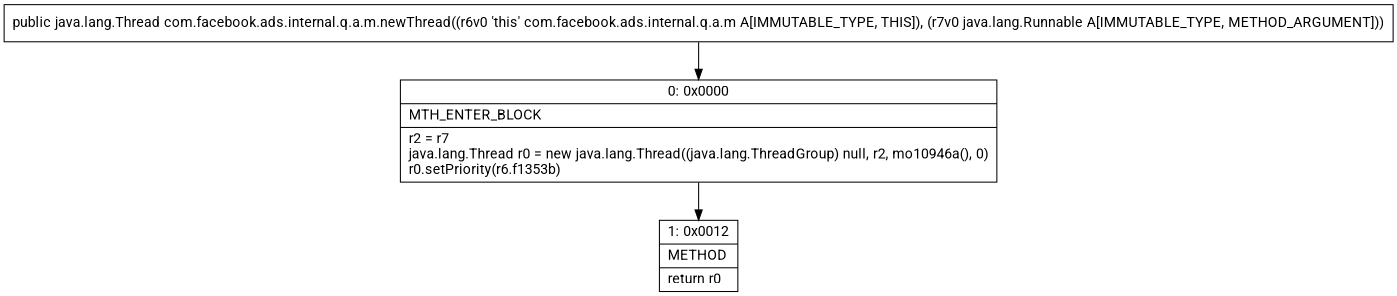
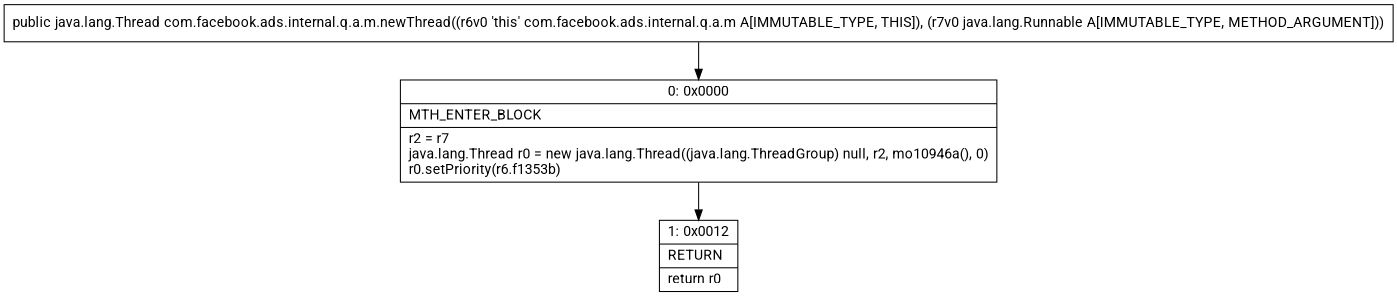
node "1: 0x0012": text "METHOD" -> "RETURN"
